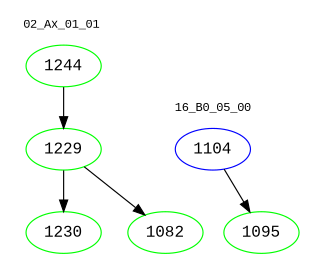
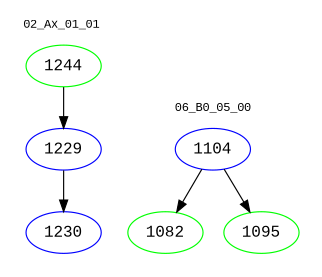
cluster "16_B0_05_00": label "16_B0_05_00" -> "06_B0_05_00"
node "1229": color green -> blue
edge "1229" -> "1082": now "1104" -> "1082"
node "1230": color green -> blue
